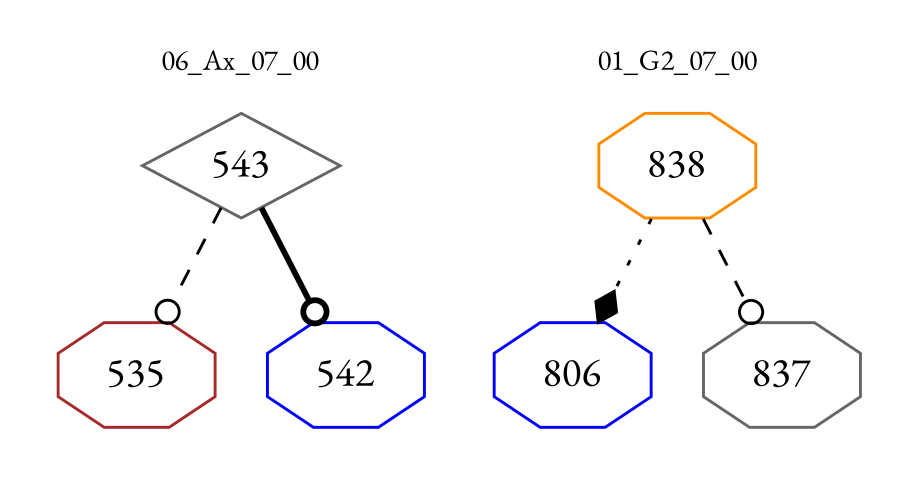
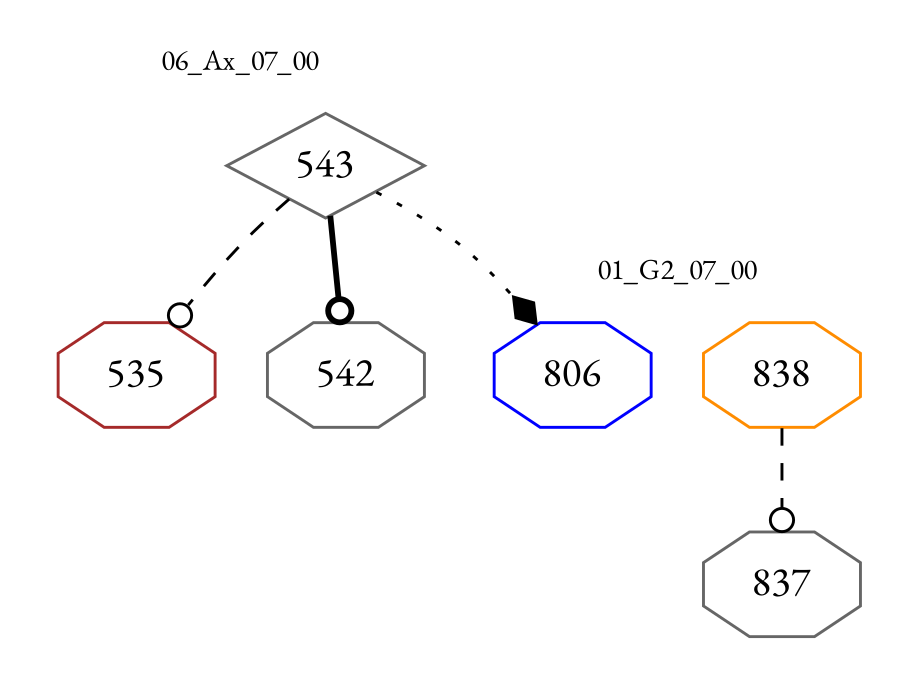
edge "838" -> "806": now "543" -> "806"
node "542": color blue -> gray40
